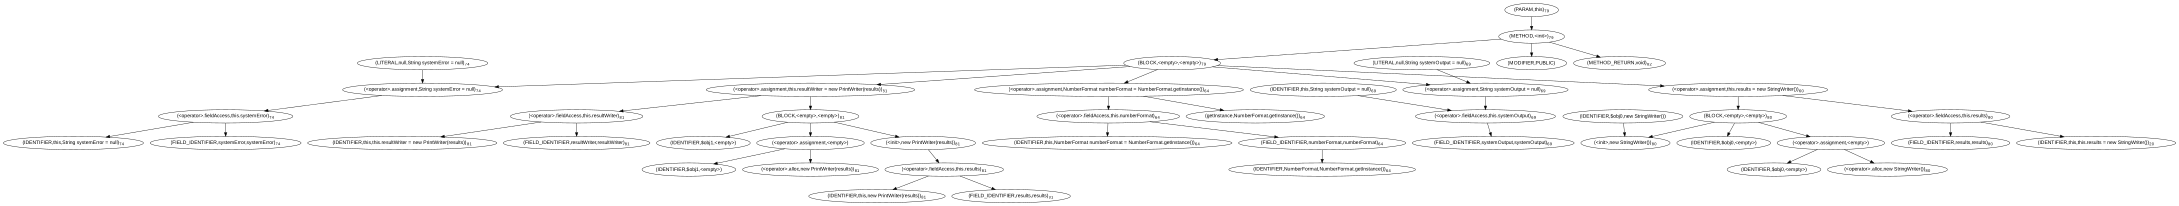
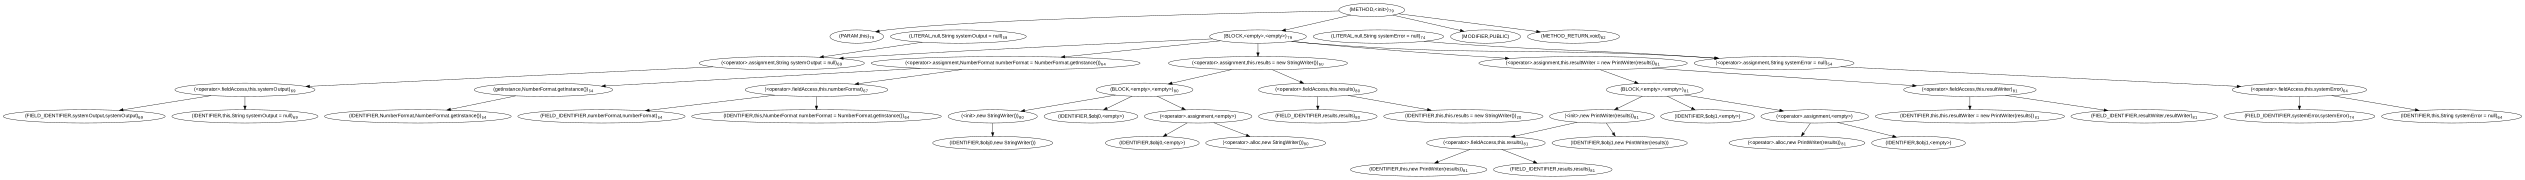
edge "(PARAM,this)" -> "(METHOD,<init>)": reversed
node "(<operator>.assignment,String systemError = null)": text "74" -> "54"
edge "(IDENTIFIER,this,String systemOutput = null)" -> "(<operator>.fieldAccess,this.systemOutput)": reversed
node "(<operator>.fieldAccess,this.systemError)": text "74" -> "64"
node "(<operator>.fieldAccess,this.numberFormat)": text "64" -> "67"
edge "(IDENTIFIER,$obj0,new StringWriter())" -> "(<init>,new StringWriter())": reversed
node "(IDENTIFIER,this,String systemError = null)": text "74" -> "64"
node "(IDENTIFIER,$obj1,new PrintWriter(results))": added
edge "(FIELD_IDENTIFIER,numberFormat,numberFormat)" -> "(IDENTIFIER,NumberFormat,NumberFormat.getInstance())": now "(getInstance,NumberFormat.getInstance())" -> "(IDENTIFIER,NumberFormat,NumberFormat.getInstance())"
